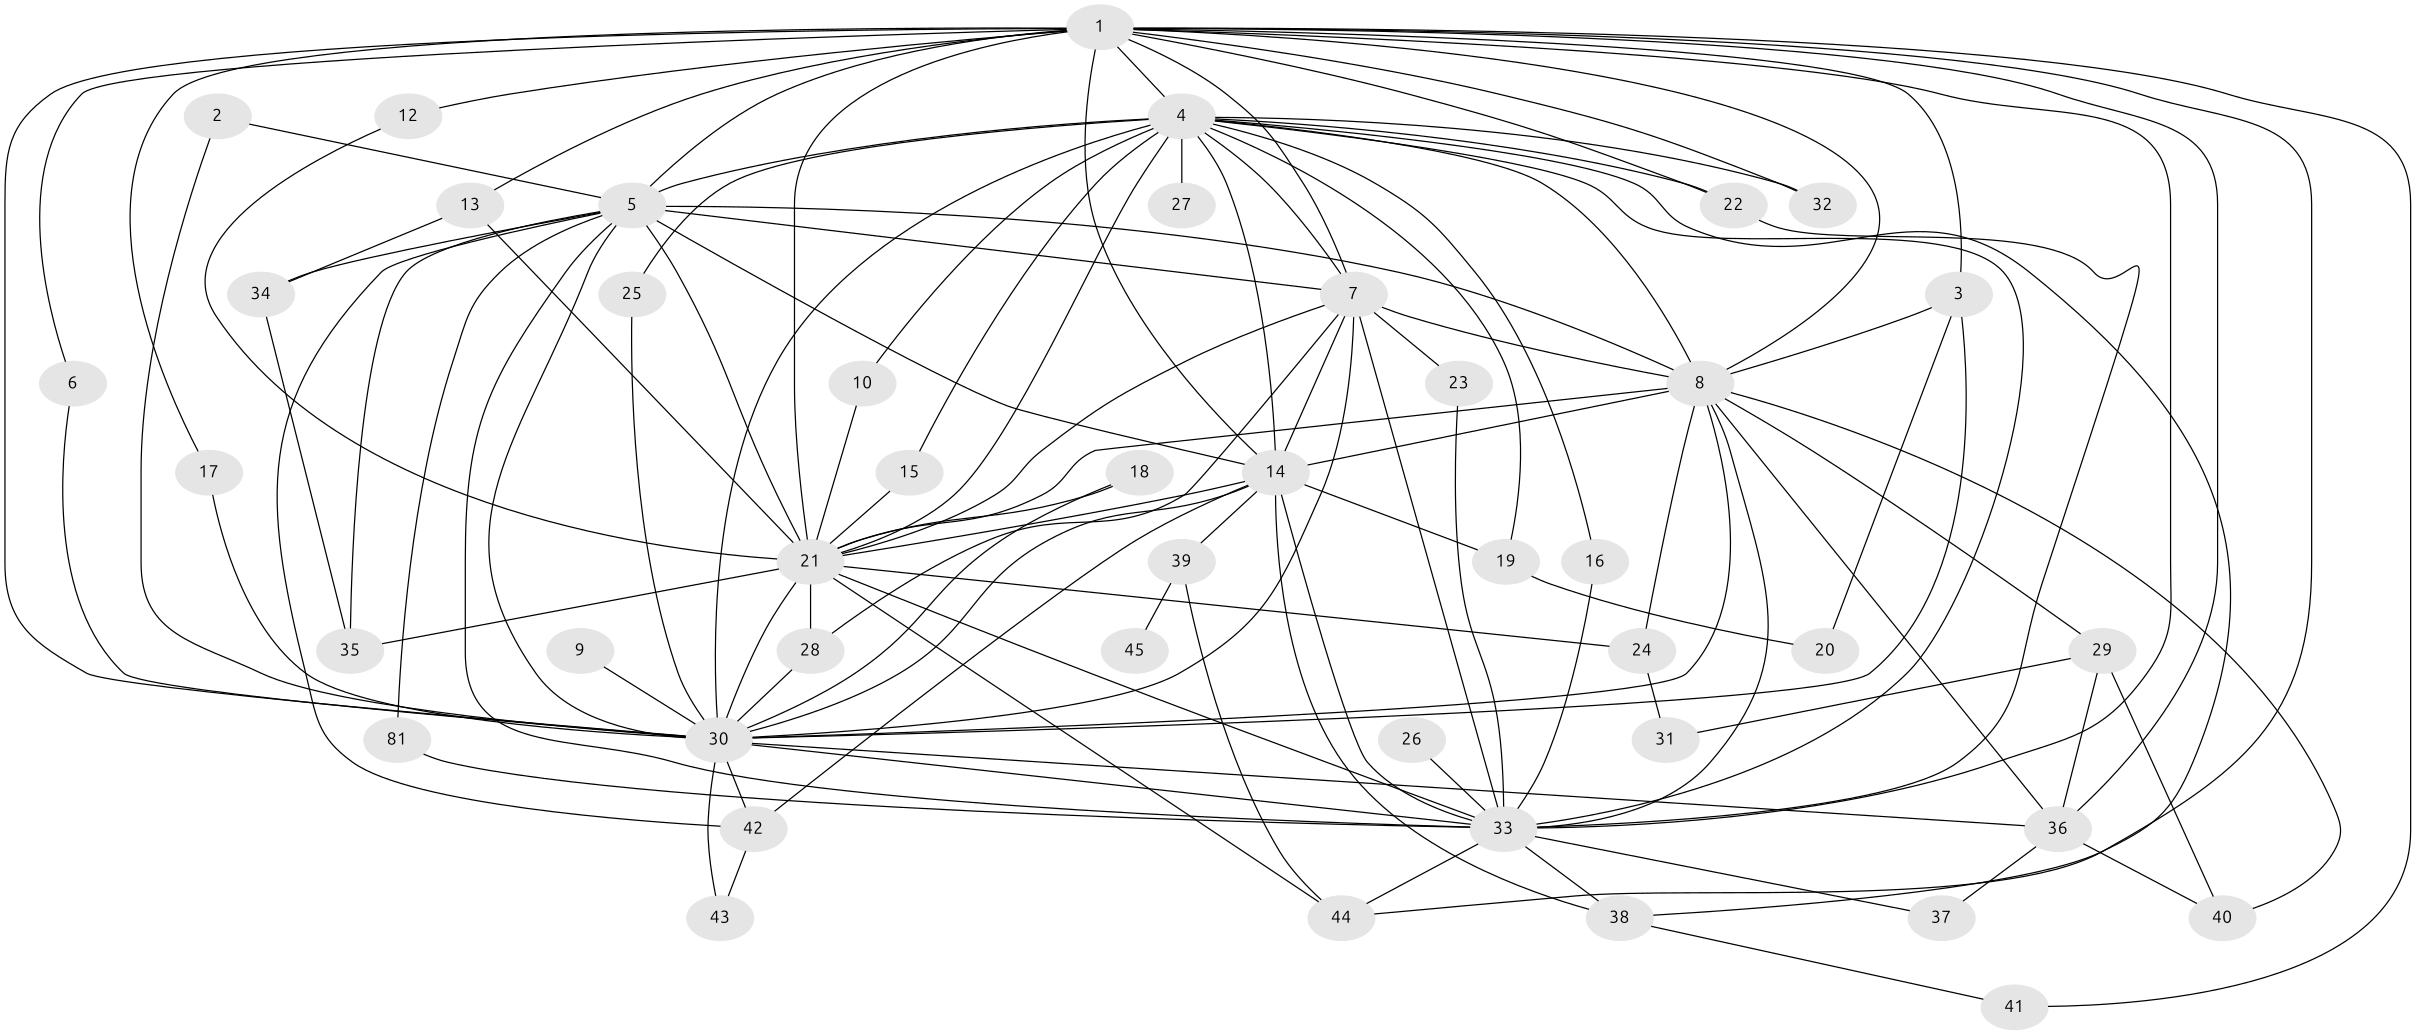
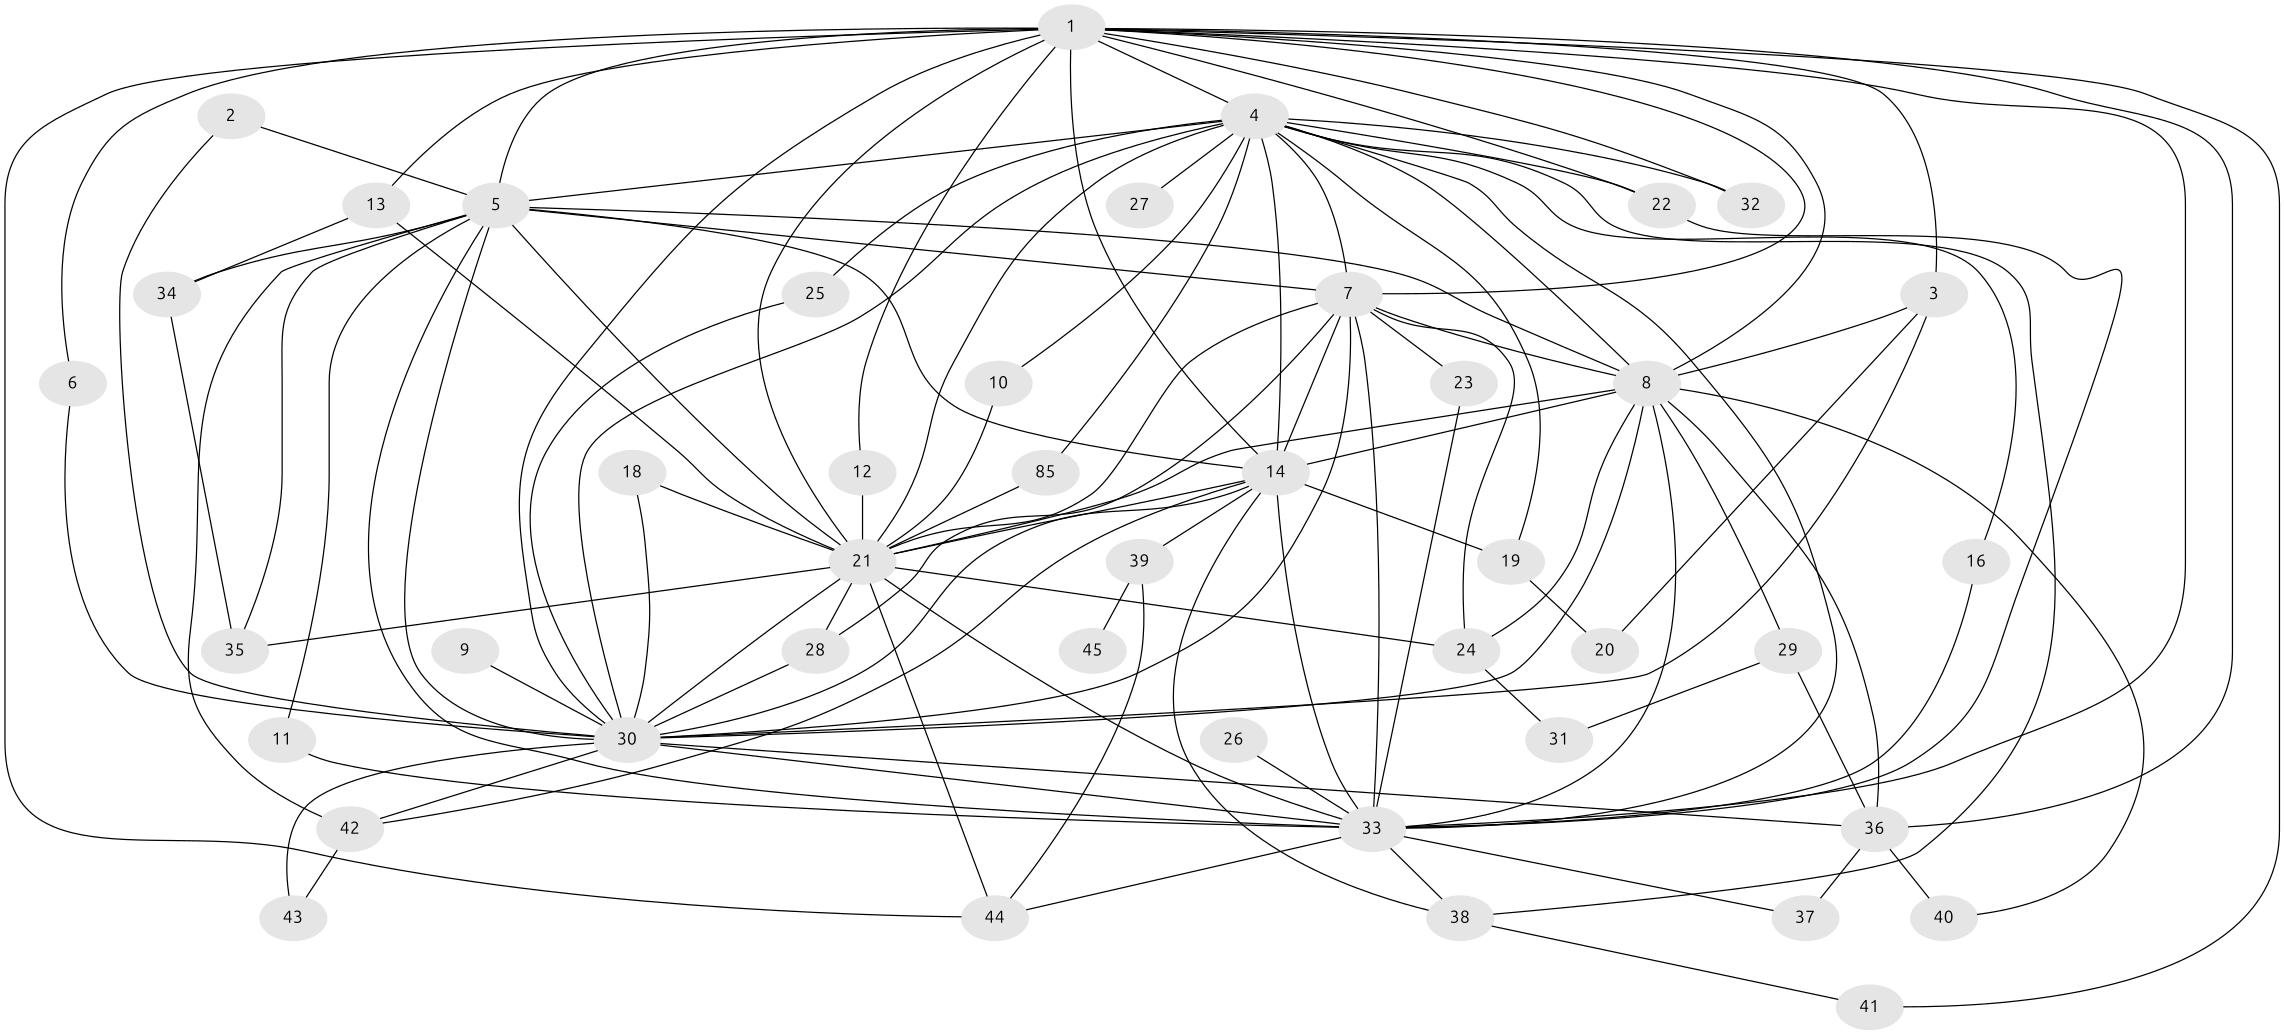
edge "7" -- "24": added
node "17": removed
node "15": label "15" -> "85"
node "81": label "81" -> "11"
edge "29" -- "40": removed
